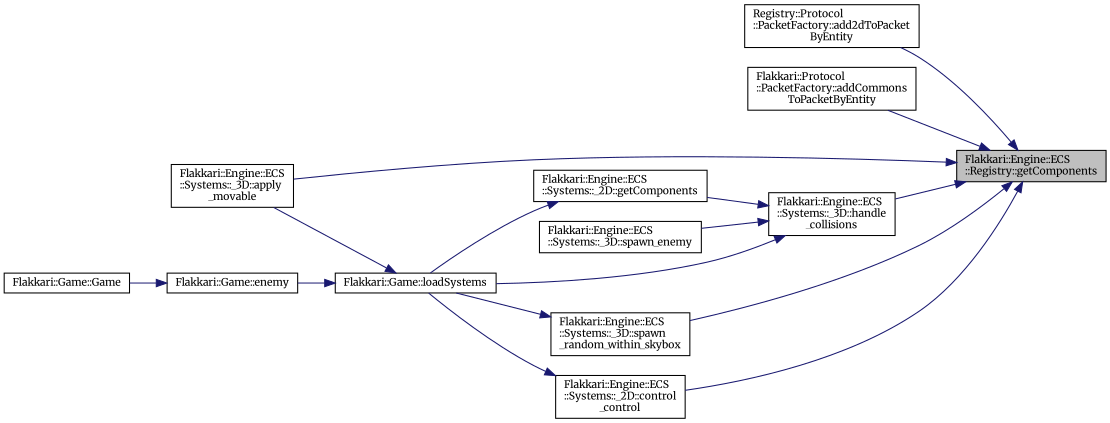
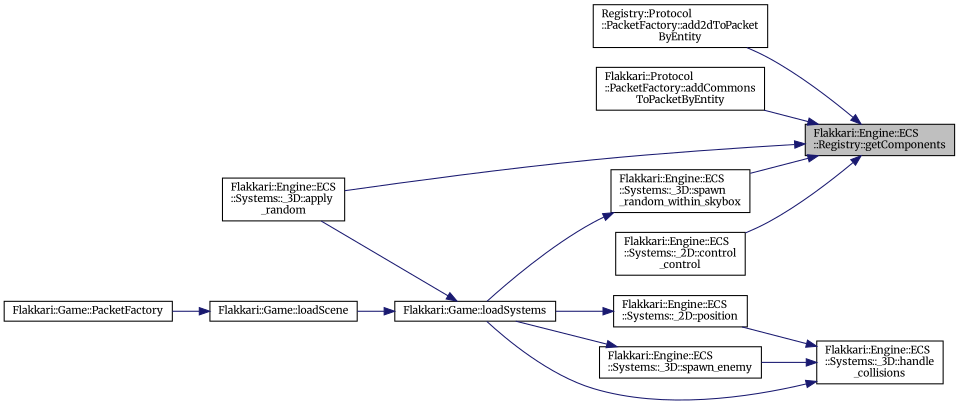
node "Flakkari::Engine::ECS ::Systems::_3D::apply _movable": label "Flakkari::Engine::ECS ::Systems::_3D::apply _movable" -> "Flakkari::Engine::ECS ::Systems::_3D::apply _random"
node "Flakkari::Engine::ECS ::Systems::_2D::getComponents": label "Flakkari::Engine::ECS ::Systems::_2D::getComponents" -> "Flakkari::Engine::ECS ::Systems::_2D::position"
edge "Flakkari::Engine::ECS ::Systems::_3D::handle _collisions" -> "Flakkari::Engine::ECS ::Registry::getComponents": removed
node "Flakkari::Game::Game": label "Flakkari::Game::Game" -> "Flakkari::Game::PacketFactory"
node "Flakkari::Game::enemy": label "Flakkari::Game::enemy" -> "Flakkari::Game::loadScene"
edge "Flakkari::Game::loadSystems" -> "Flakkari::Engine::ECS ::Systems::_2D::control _control": now "Flakkari::Game::loadSystems" -> "Flakkari::Engine::ECS ::Systems::_3D::spawn_enemy"
